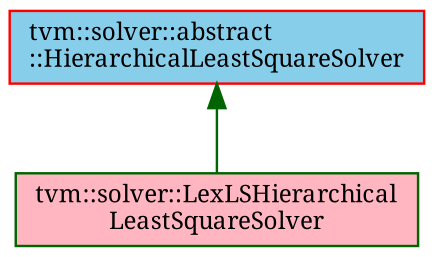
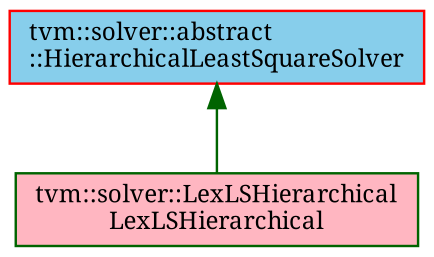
node "tvm::solver::LexLSHierarchical LeastSquareSolver": label "tvm::solver::LexLSHierarchical LeastSquareSolver" -> "tvm::solver::LexLSHierarchical LexLSHierarchical"
